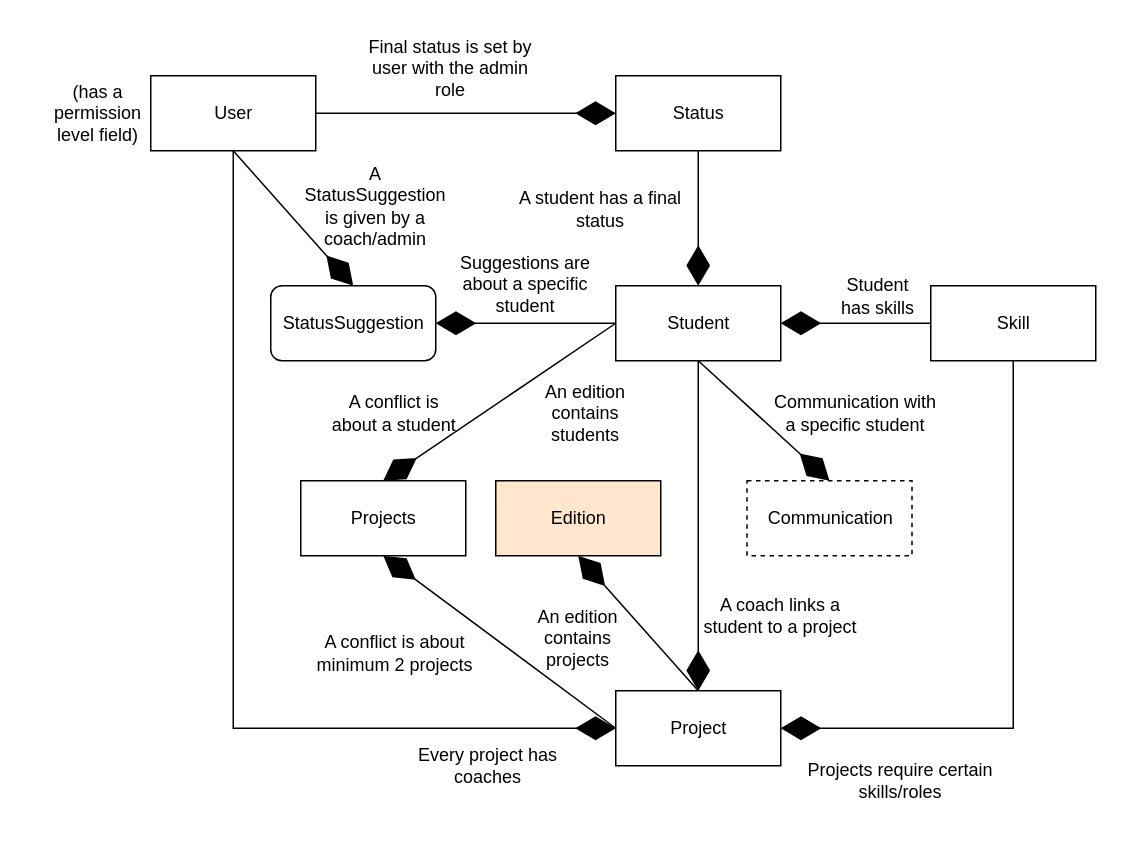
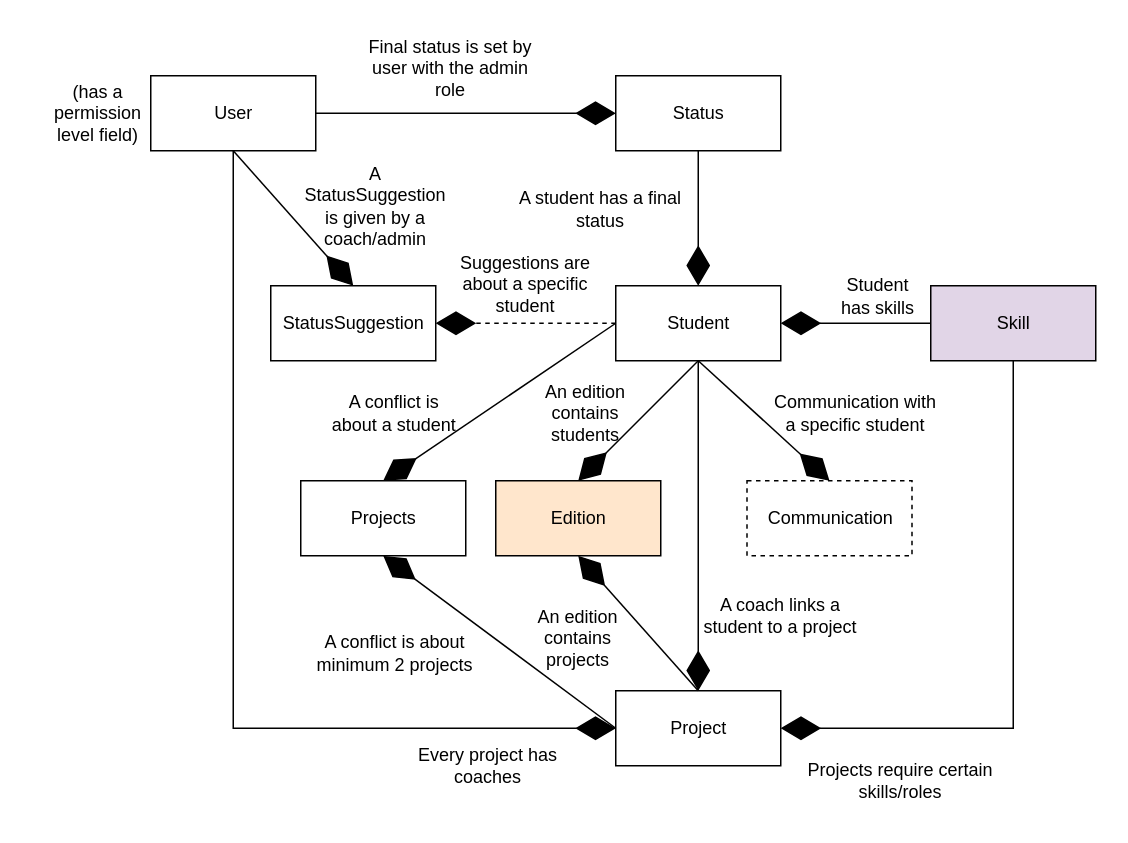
node "StatusSuggestion": shape rounded rectangle -> rectangle
edge "Student" -> "StatusSuggestion": style solid -> dashed
node "Skill": fillcolor #ffffff -> #e1d5e7
edge "Student" -> "Edition": added
